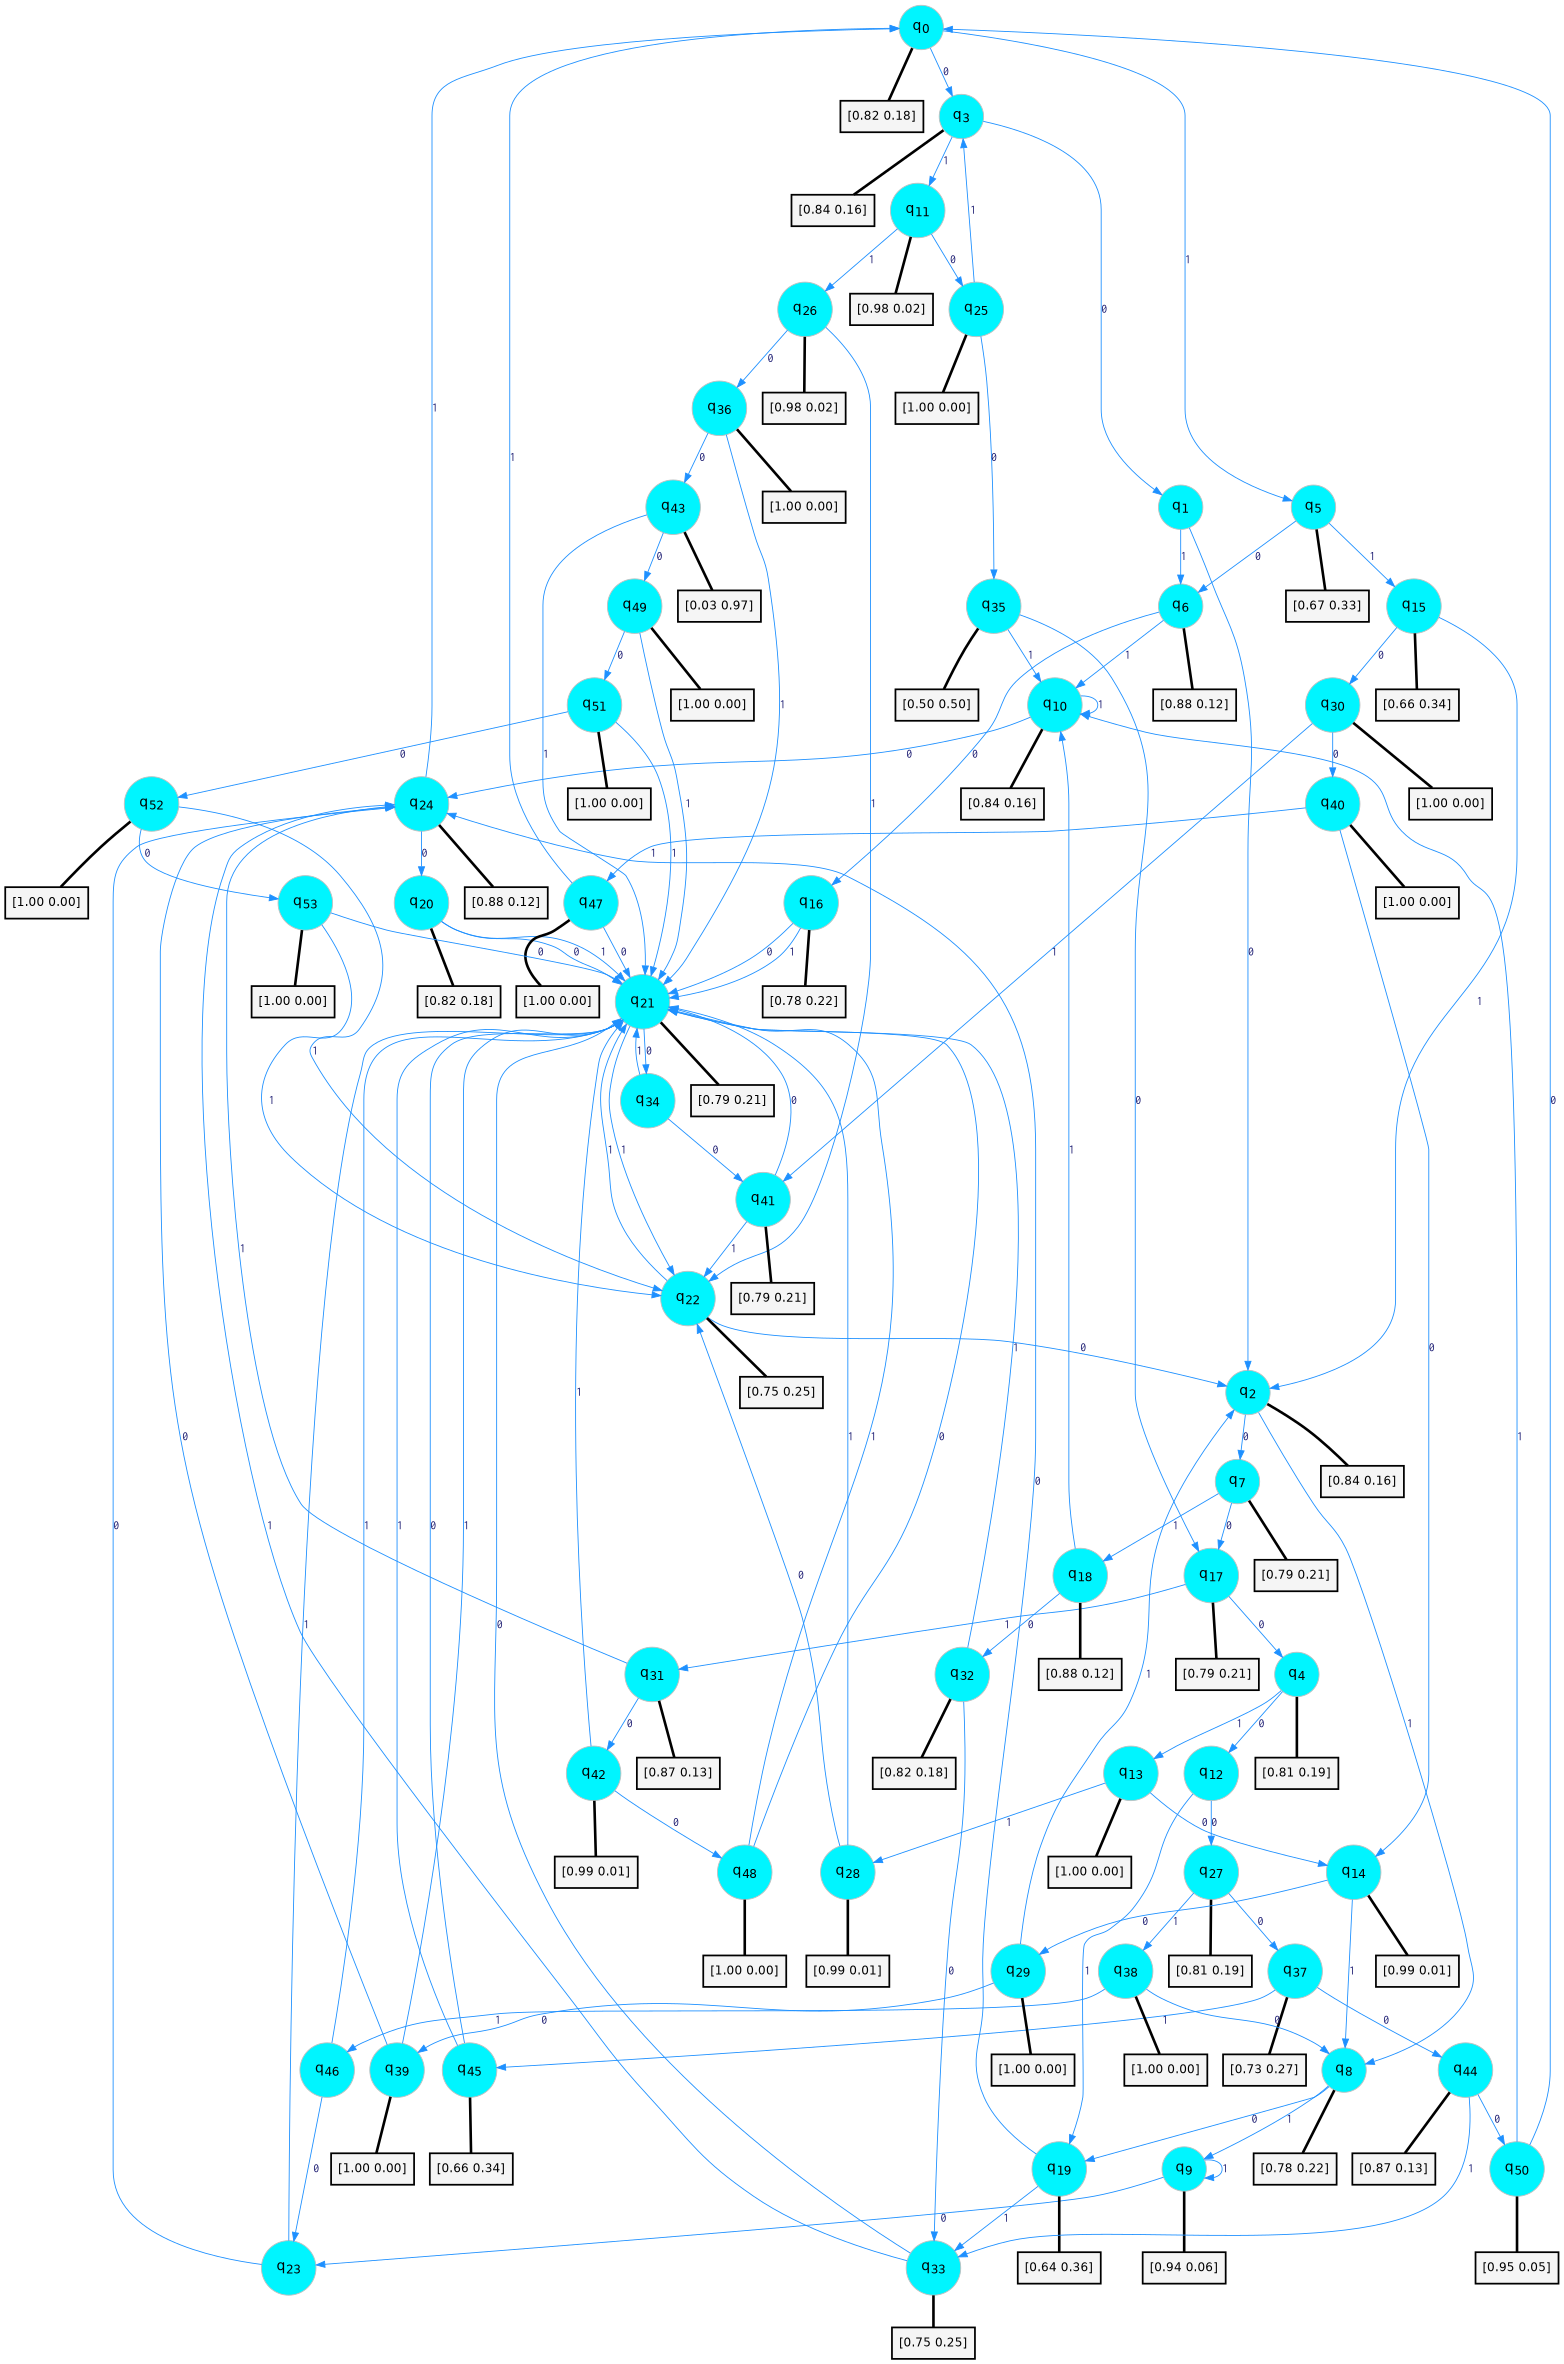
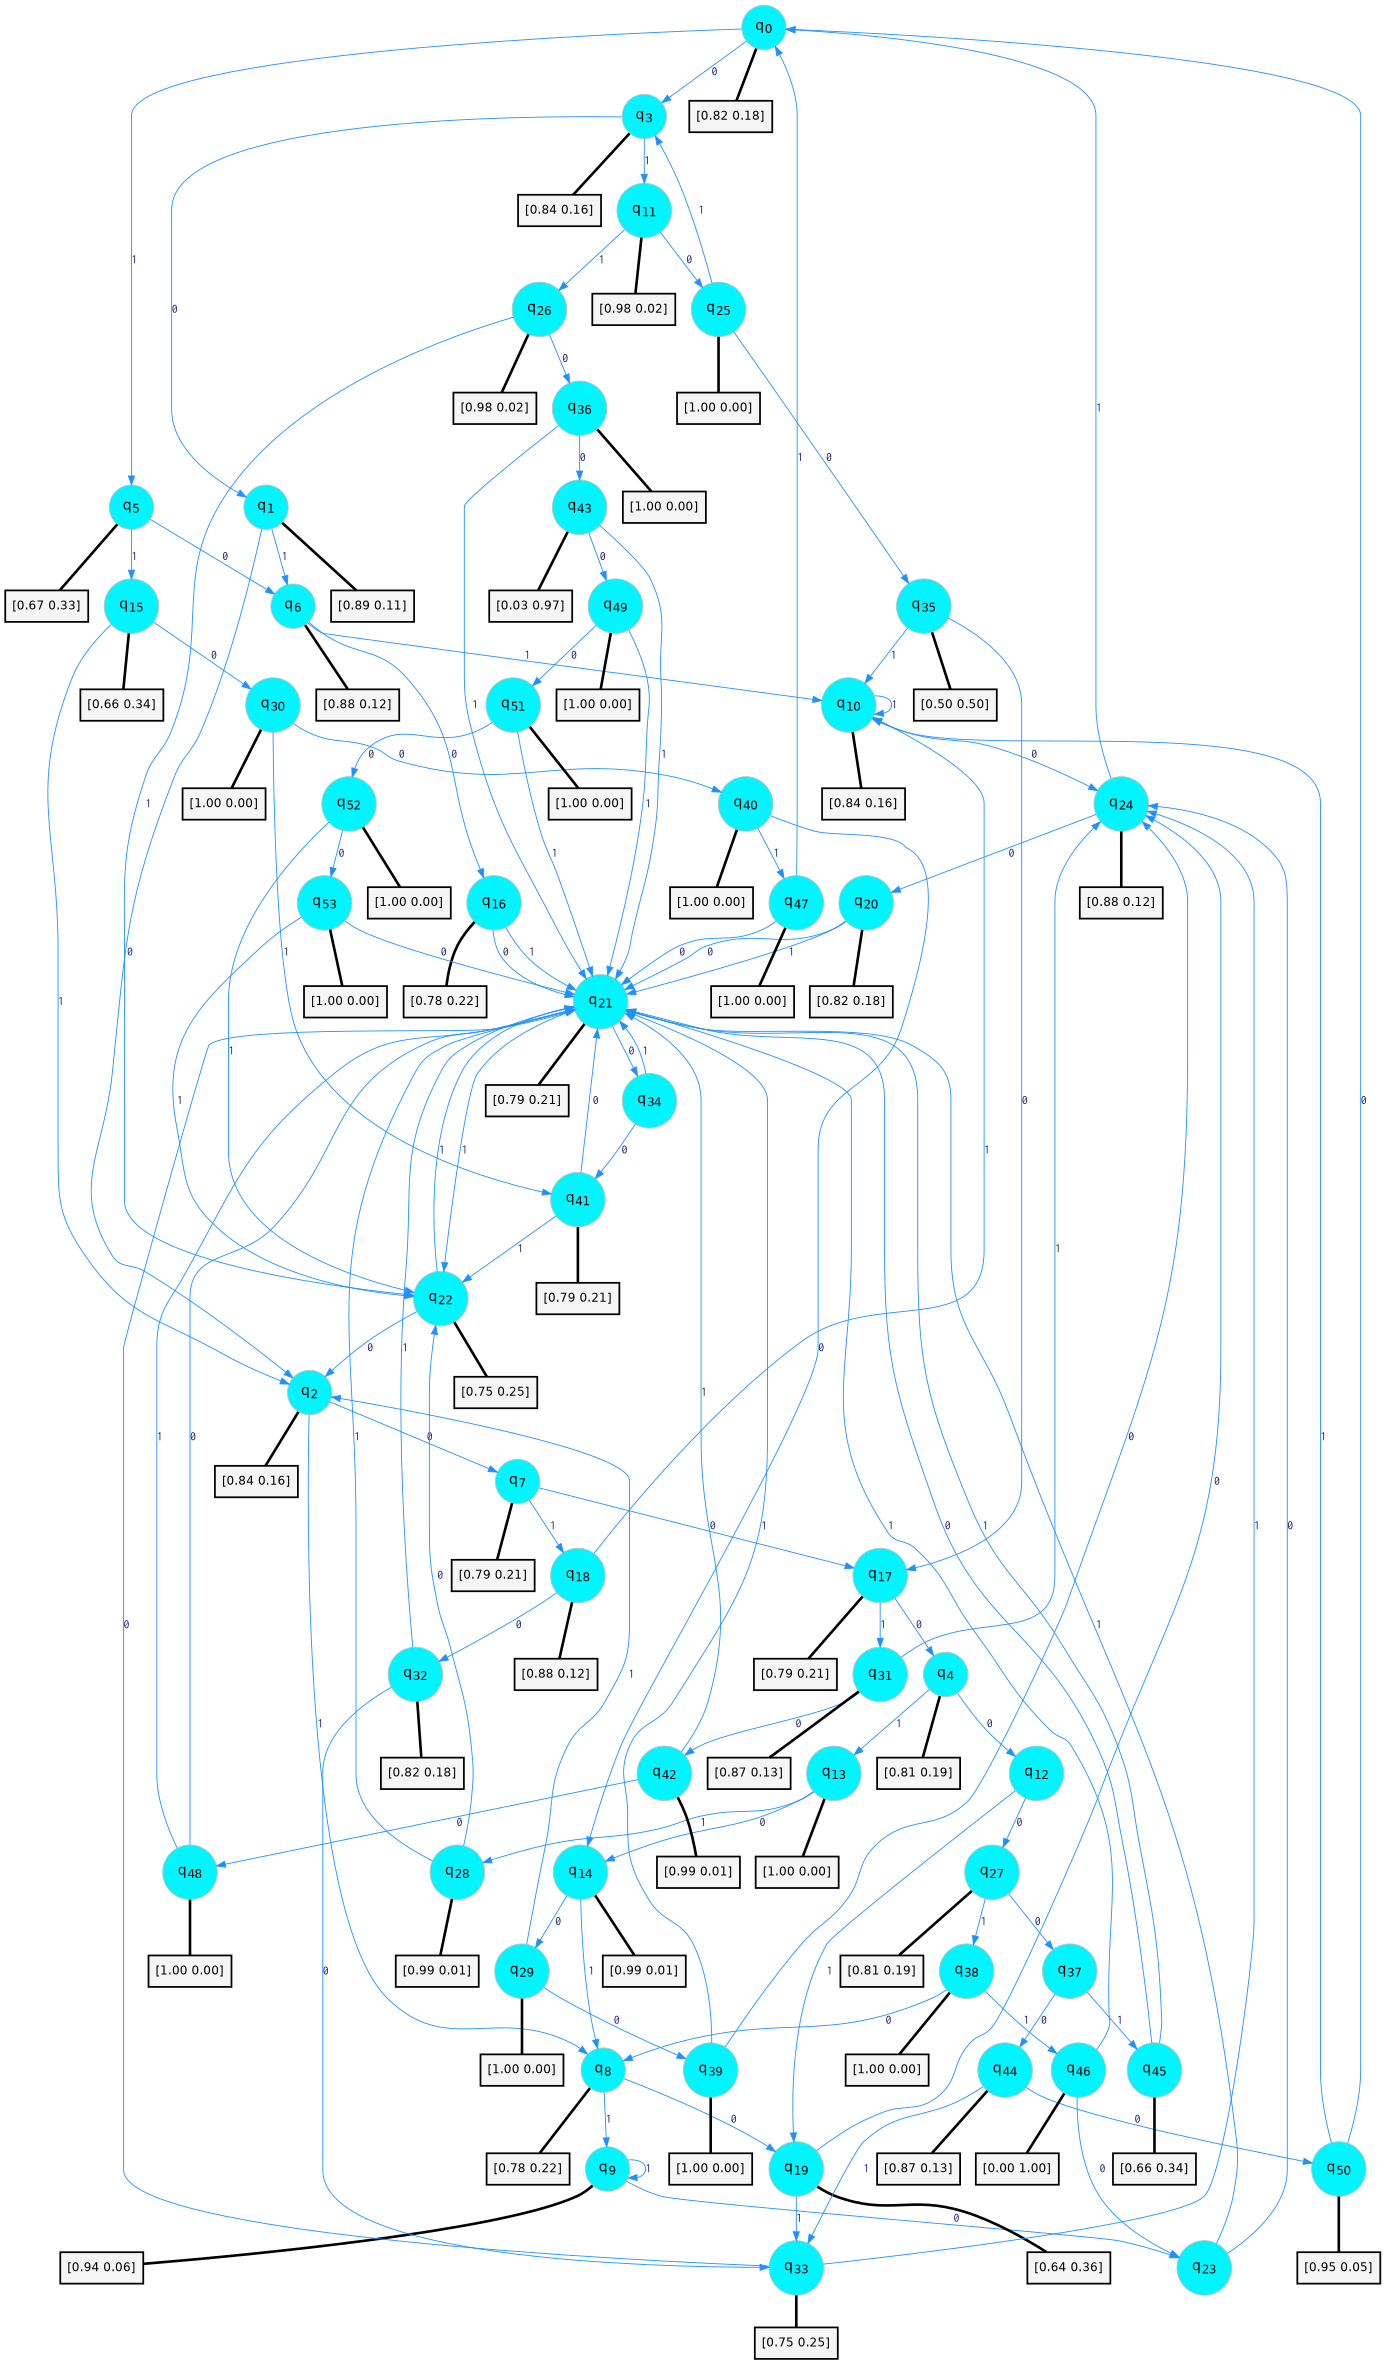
node "[0.89 0.11]": added
node "[0.73 0.27]": removed
node "[0.00 1.00]": added
